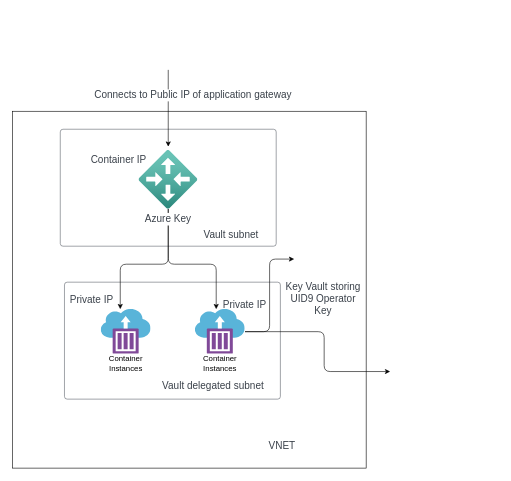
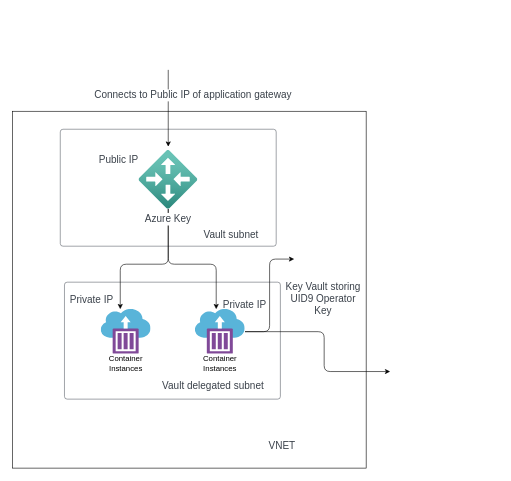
node "Container IP": label "Container IP" -> "Public IP"
